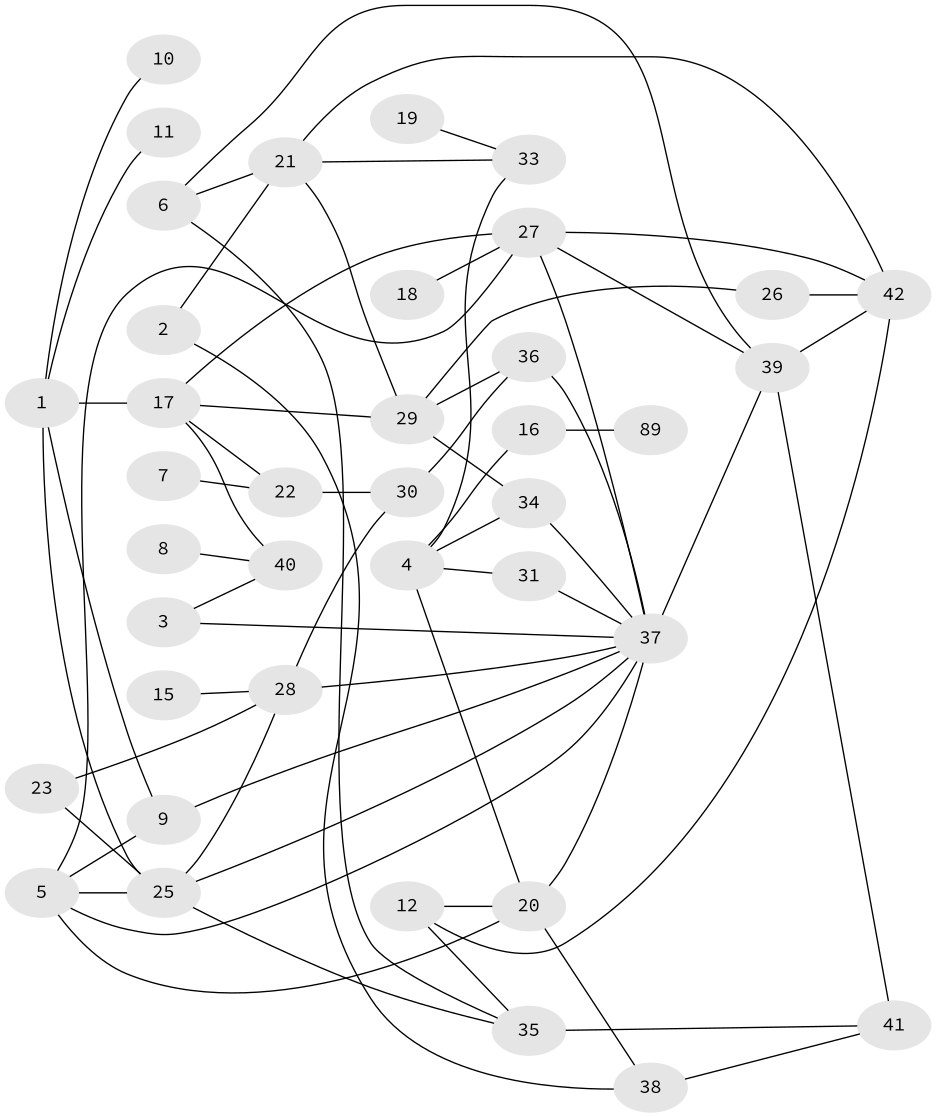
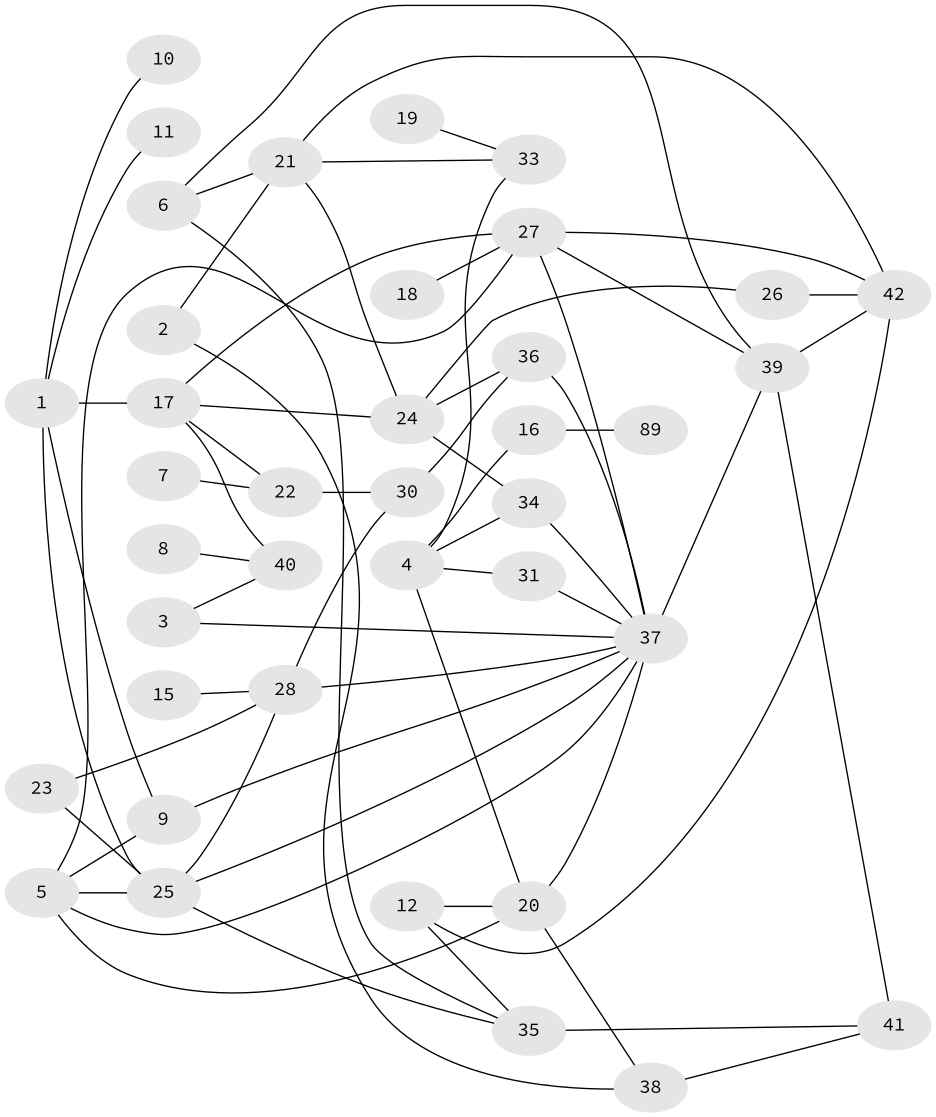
node "29": label "29" -> "24"
